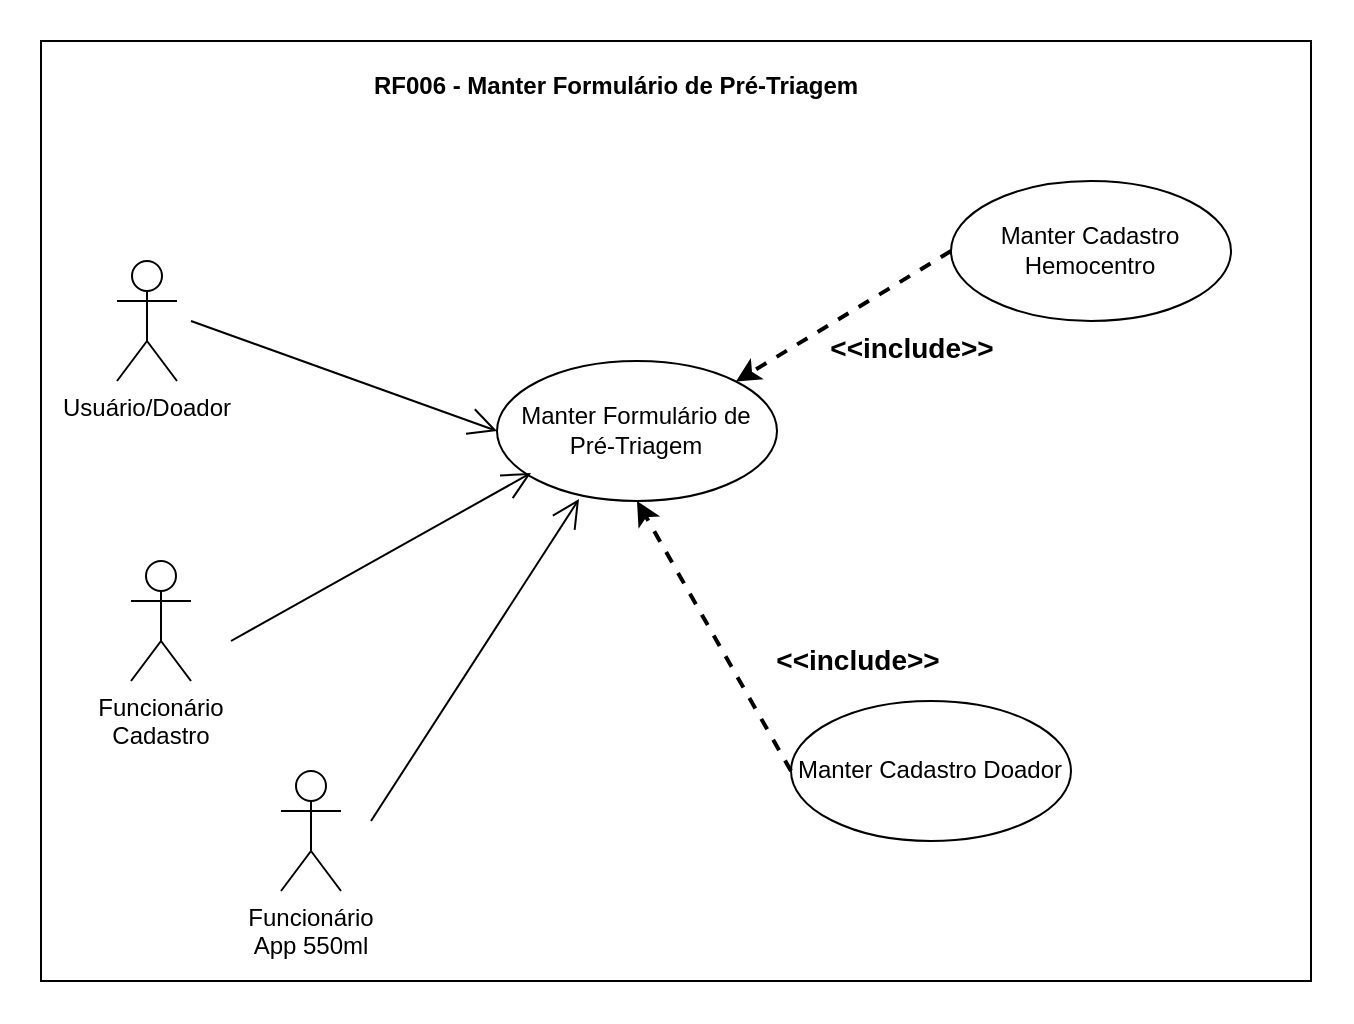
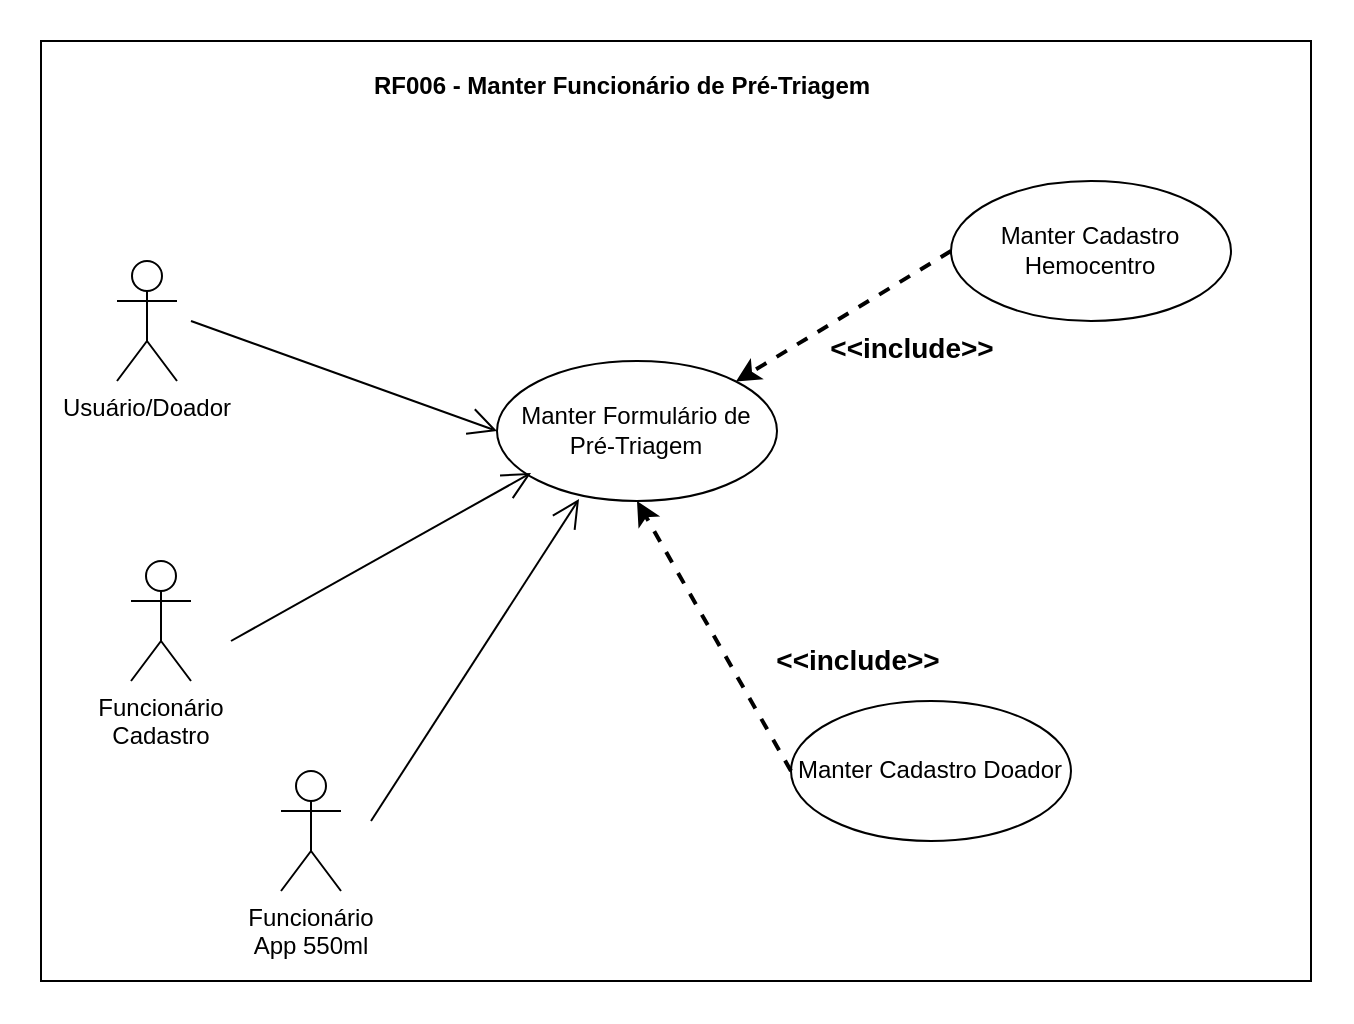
node "RF006 - Manter Formulário de Pré-Triagem": label "RF006 - Manter Formulário de Pré-Triagem" -> "RF006 - Manter Funcionário de Pré-Triagem"
